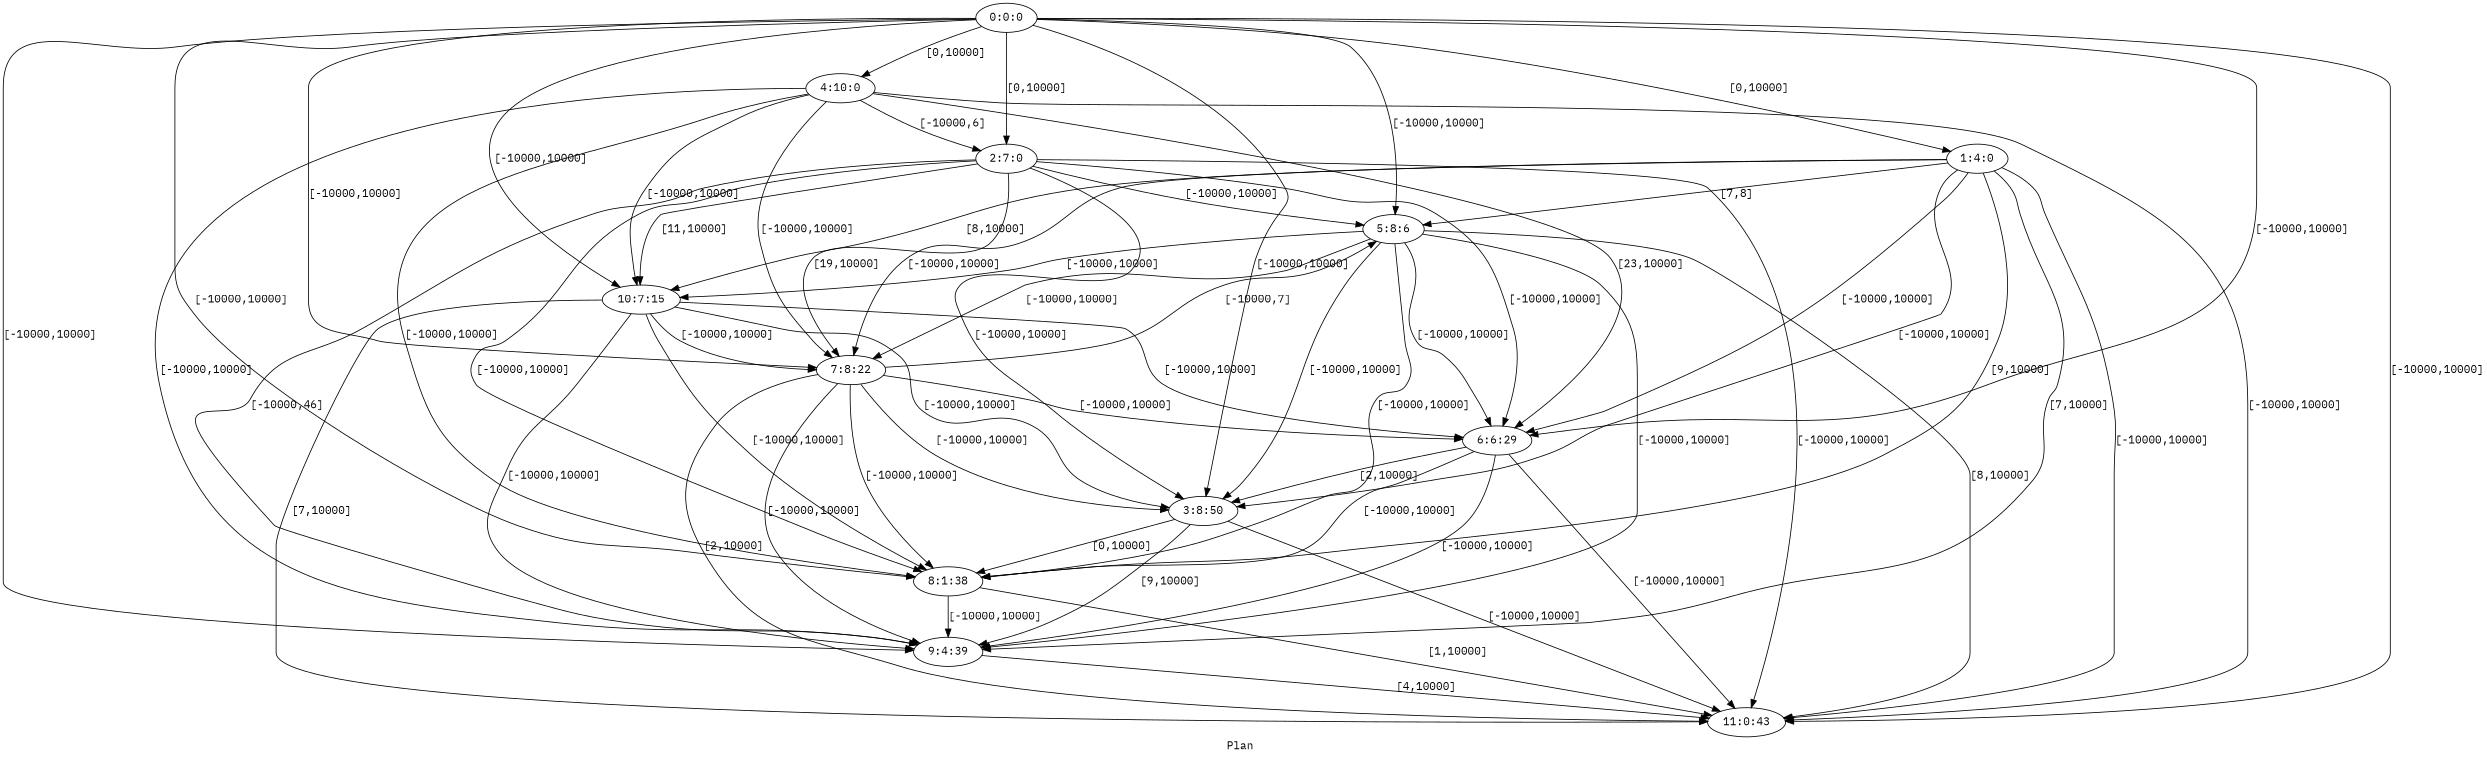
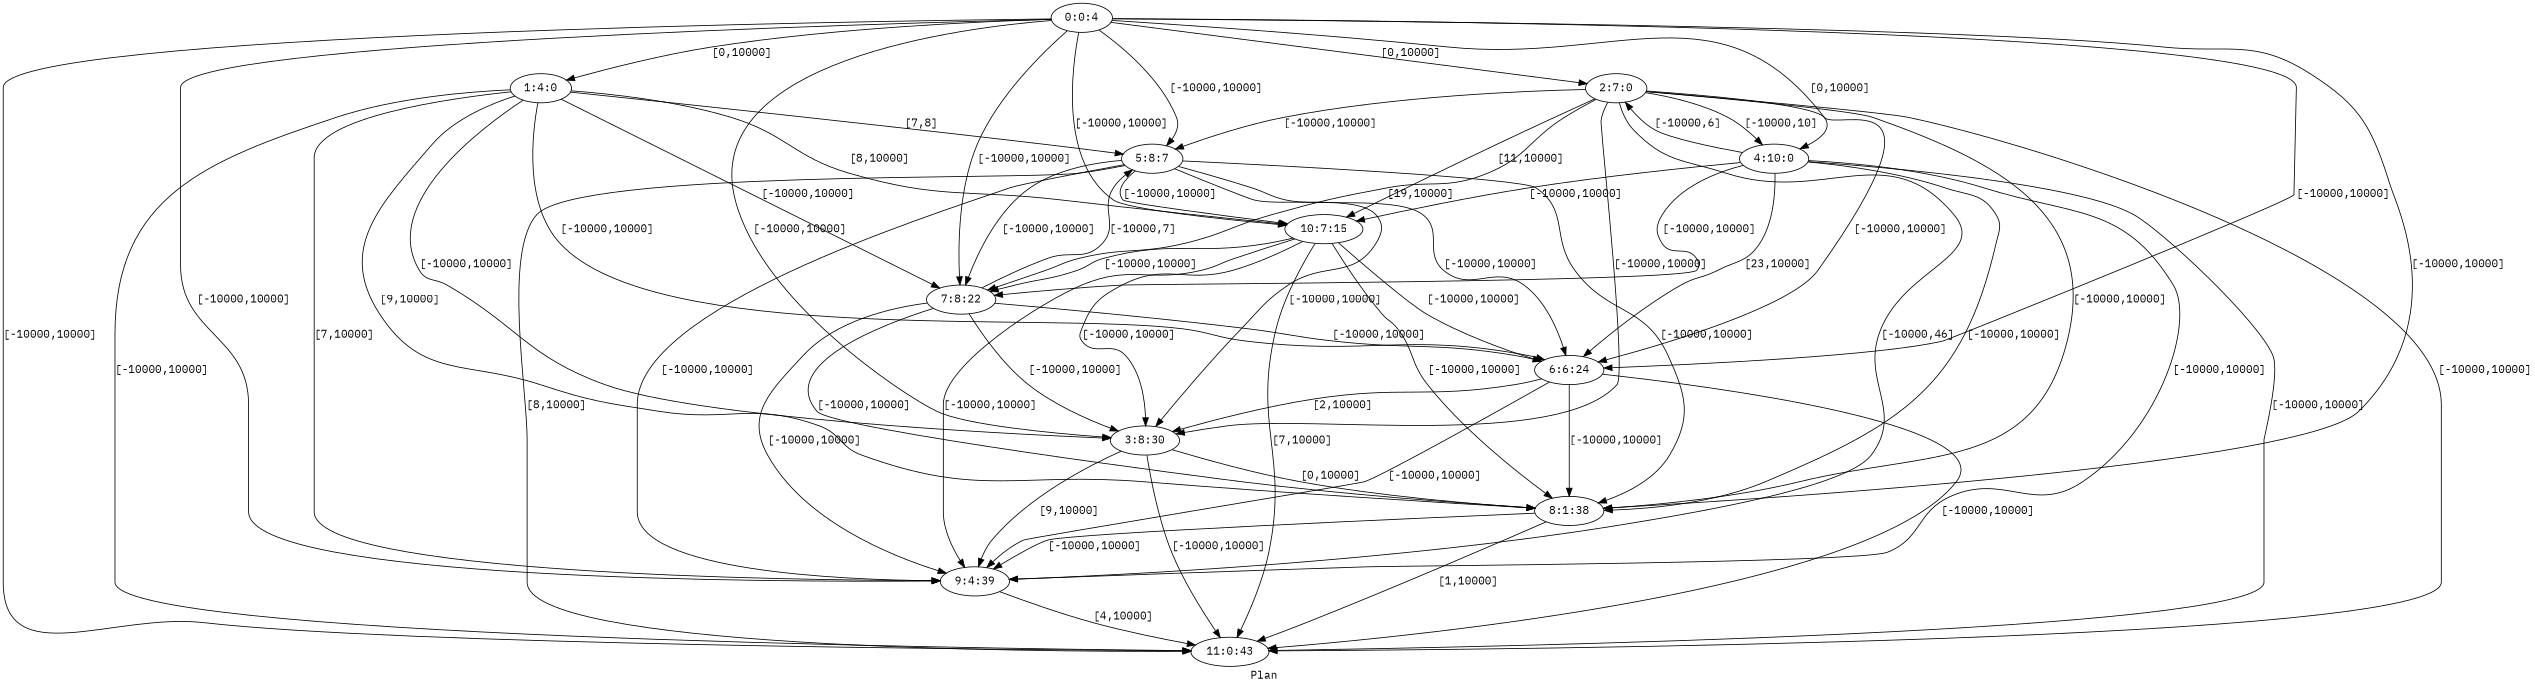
node "0:0:0": label "0:0:0" -> "0:0:4"
edge "2:7:0" -> "4:10:0": added, label "[-10000,10]"
node "5:8:6": label "5:8:6" -> "5:8:7"
node "6:6:29": label "6:6:29" -> "6:6:24"
node "3:8:50": label "3:8:50" -> "3:8:30"
edge "7:8:22" -> "11:0:43": removed, label "[2,10000]"
